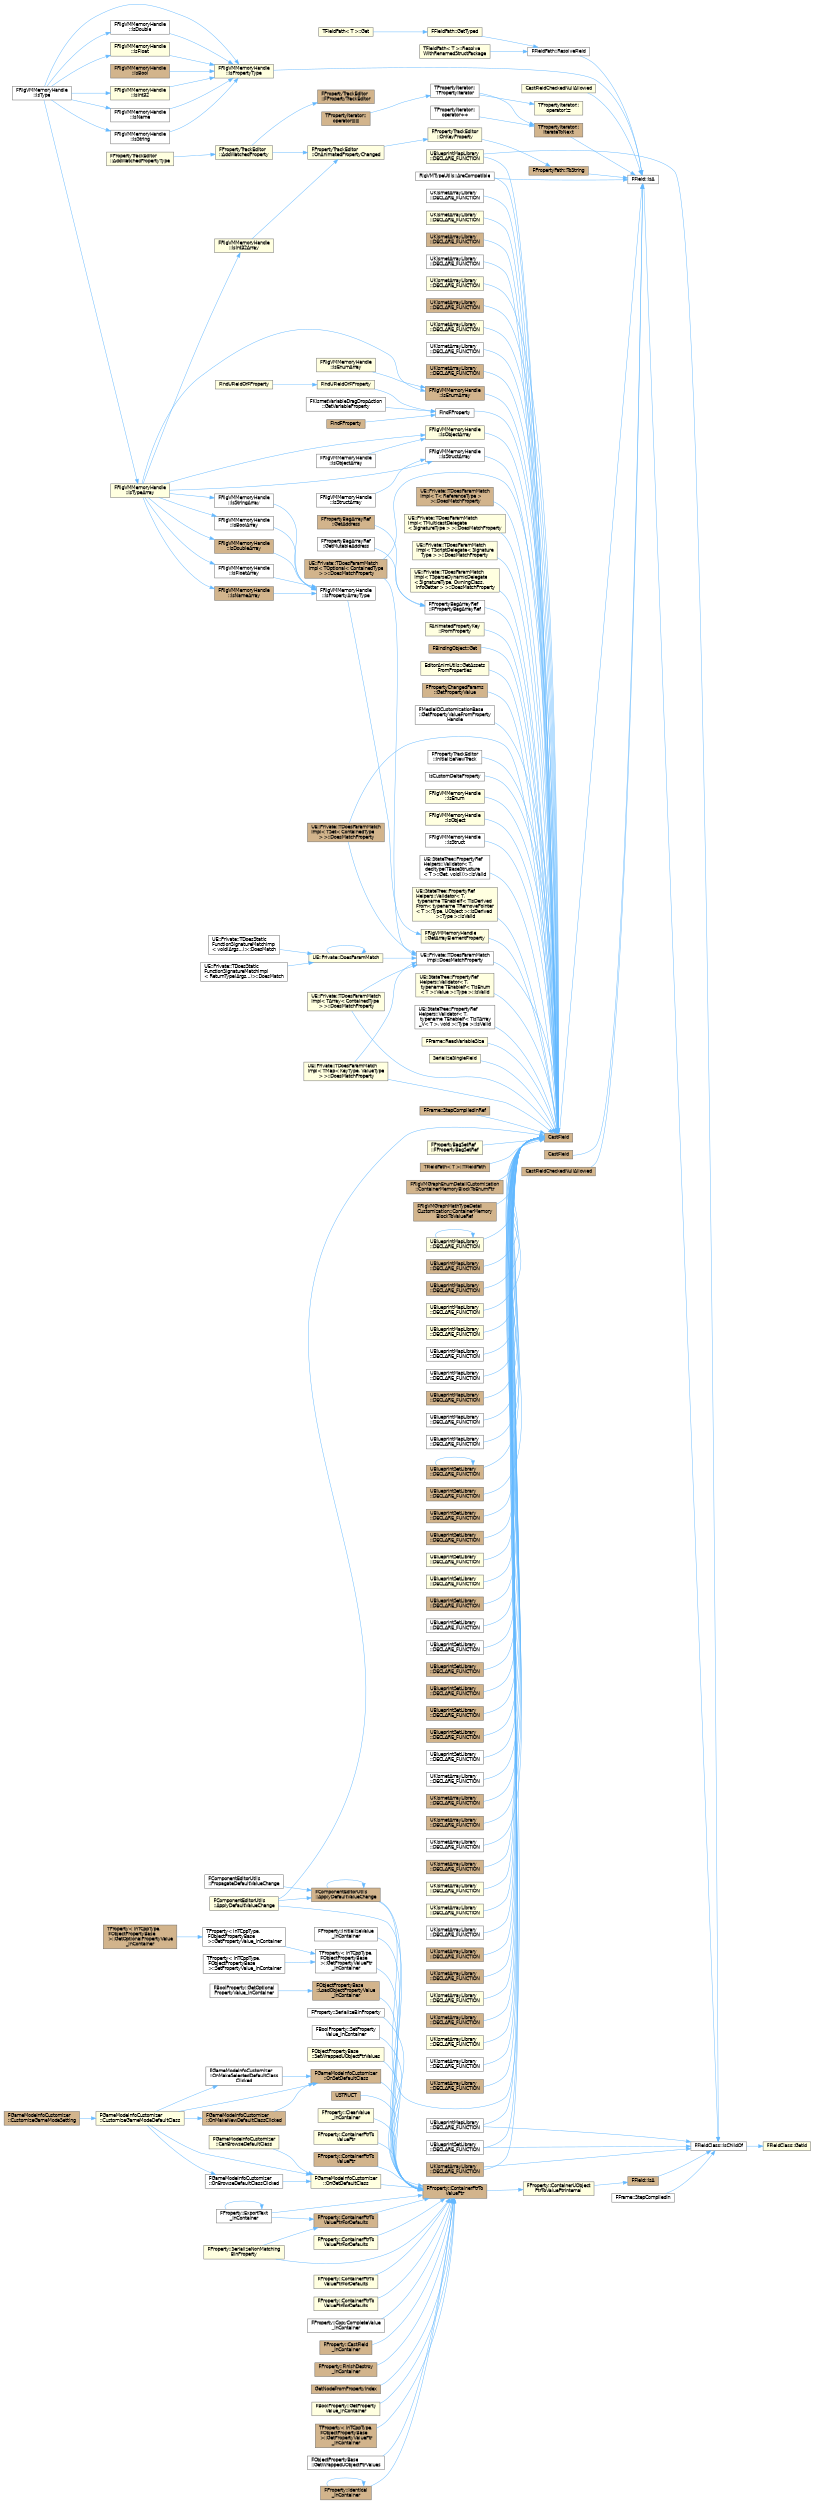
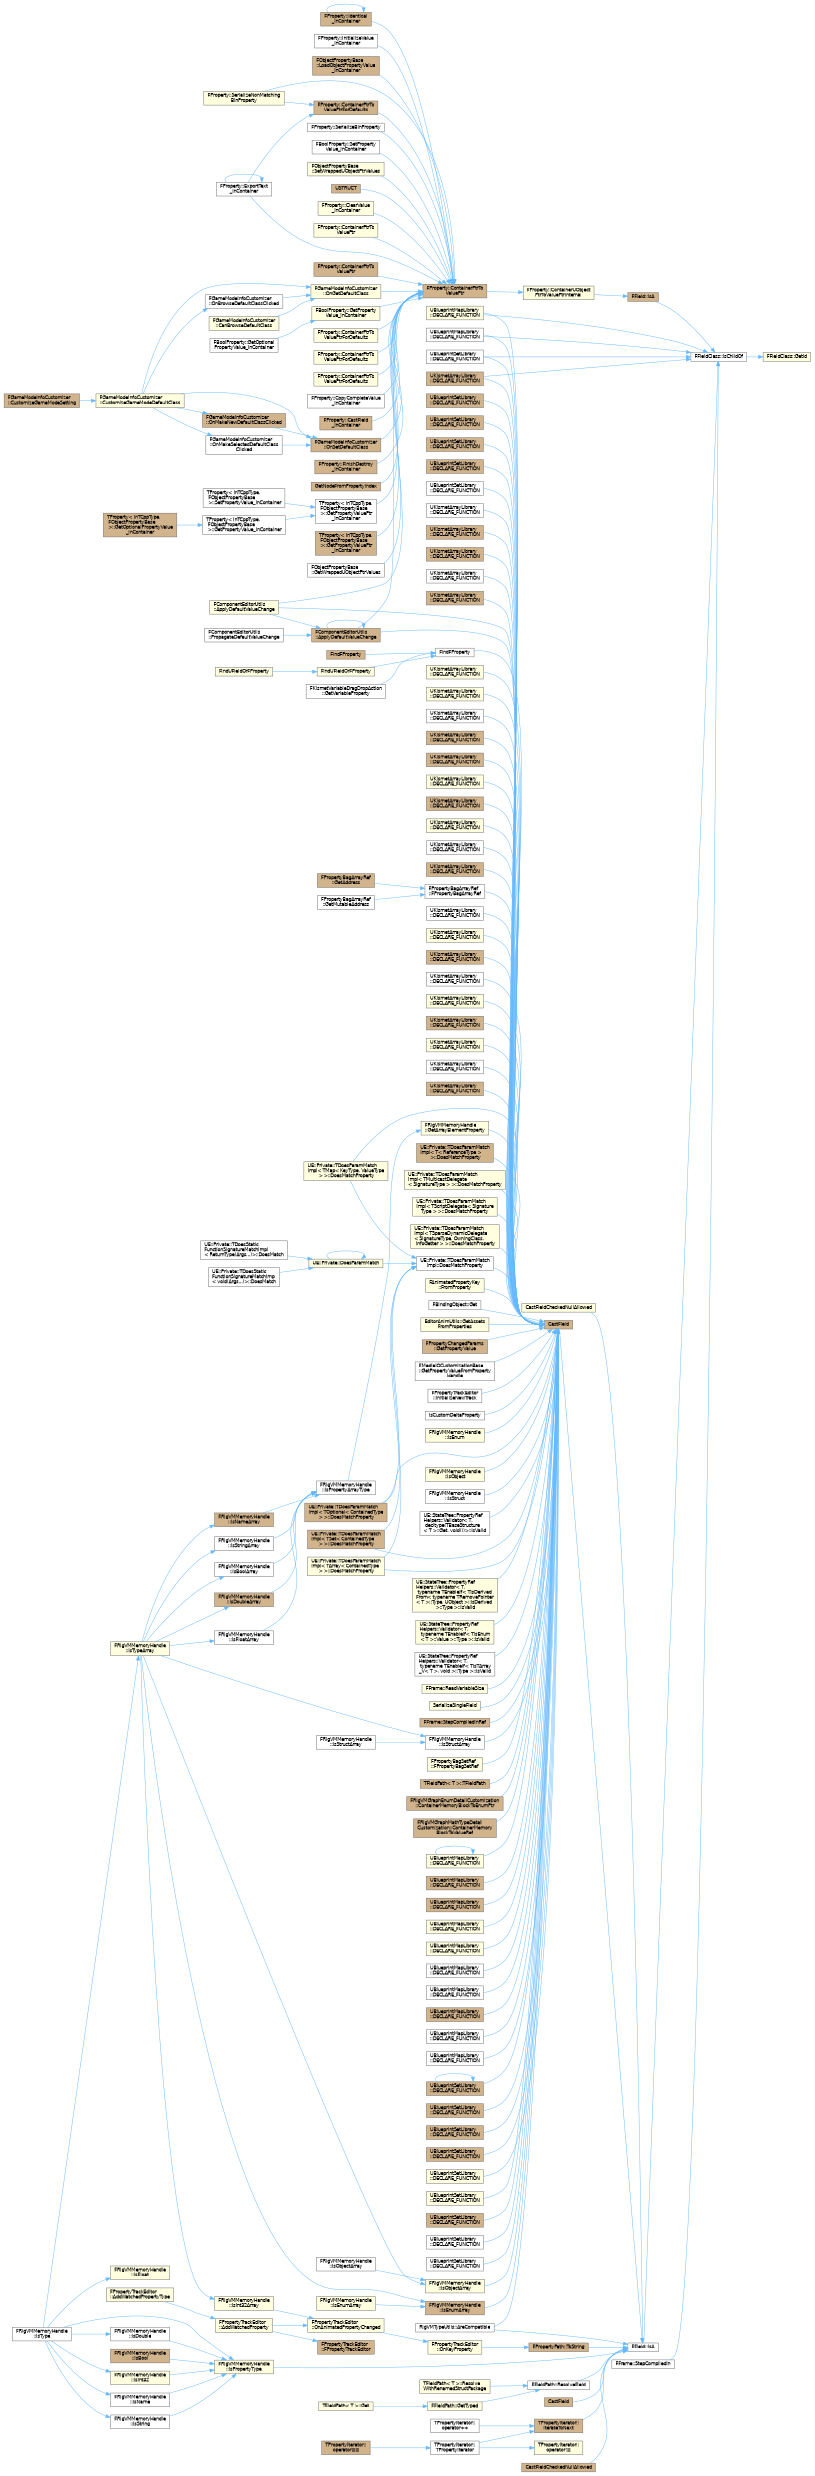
edge "FRigVMMemoryHandle ::IsFloat" -> "FRigVMMemoryHandle ::IsPropertyType": removed
node "FBindingObject::Get": fillcolor tan -> white
edge "FBoolProperty::GetOptional PropertyValue_InContainer" -> "FObjectPropertyBase ::LoadObjectPropertyValue _InContainer": now "FBoolProperty::GetOptional PropertyValue_InContainer" -> "FBoolProperty::GetProperty Value_InContainer"
